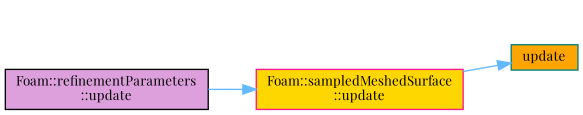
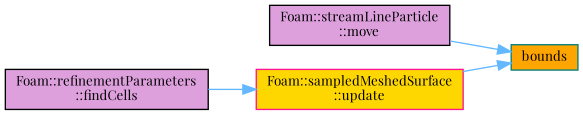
node "Foam::streamLineParticle ::move": added
node "update": label "update" -> "bounds"
node "Foam::refinementParameters ::update": label "Foam::refinementParameters ::update" -> "Foam::refinementParameters ::findCells"
